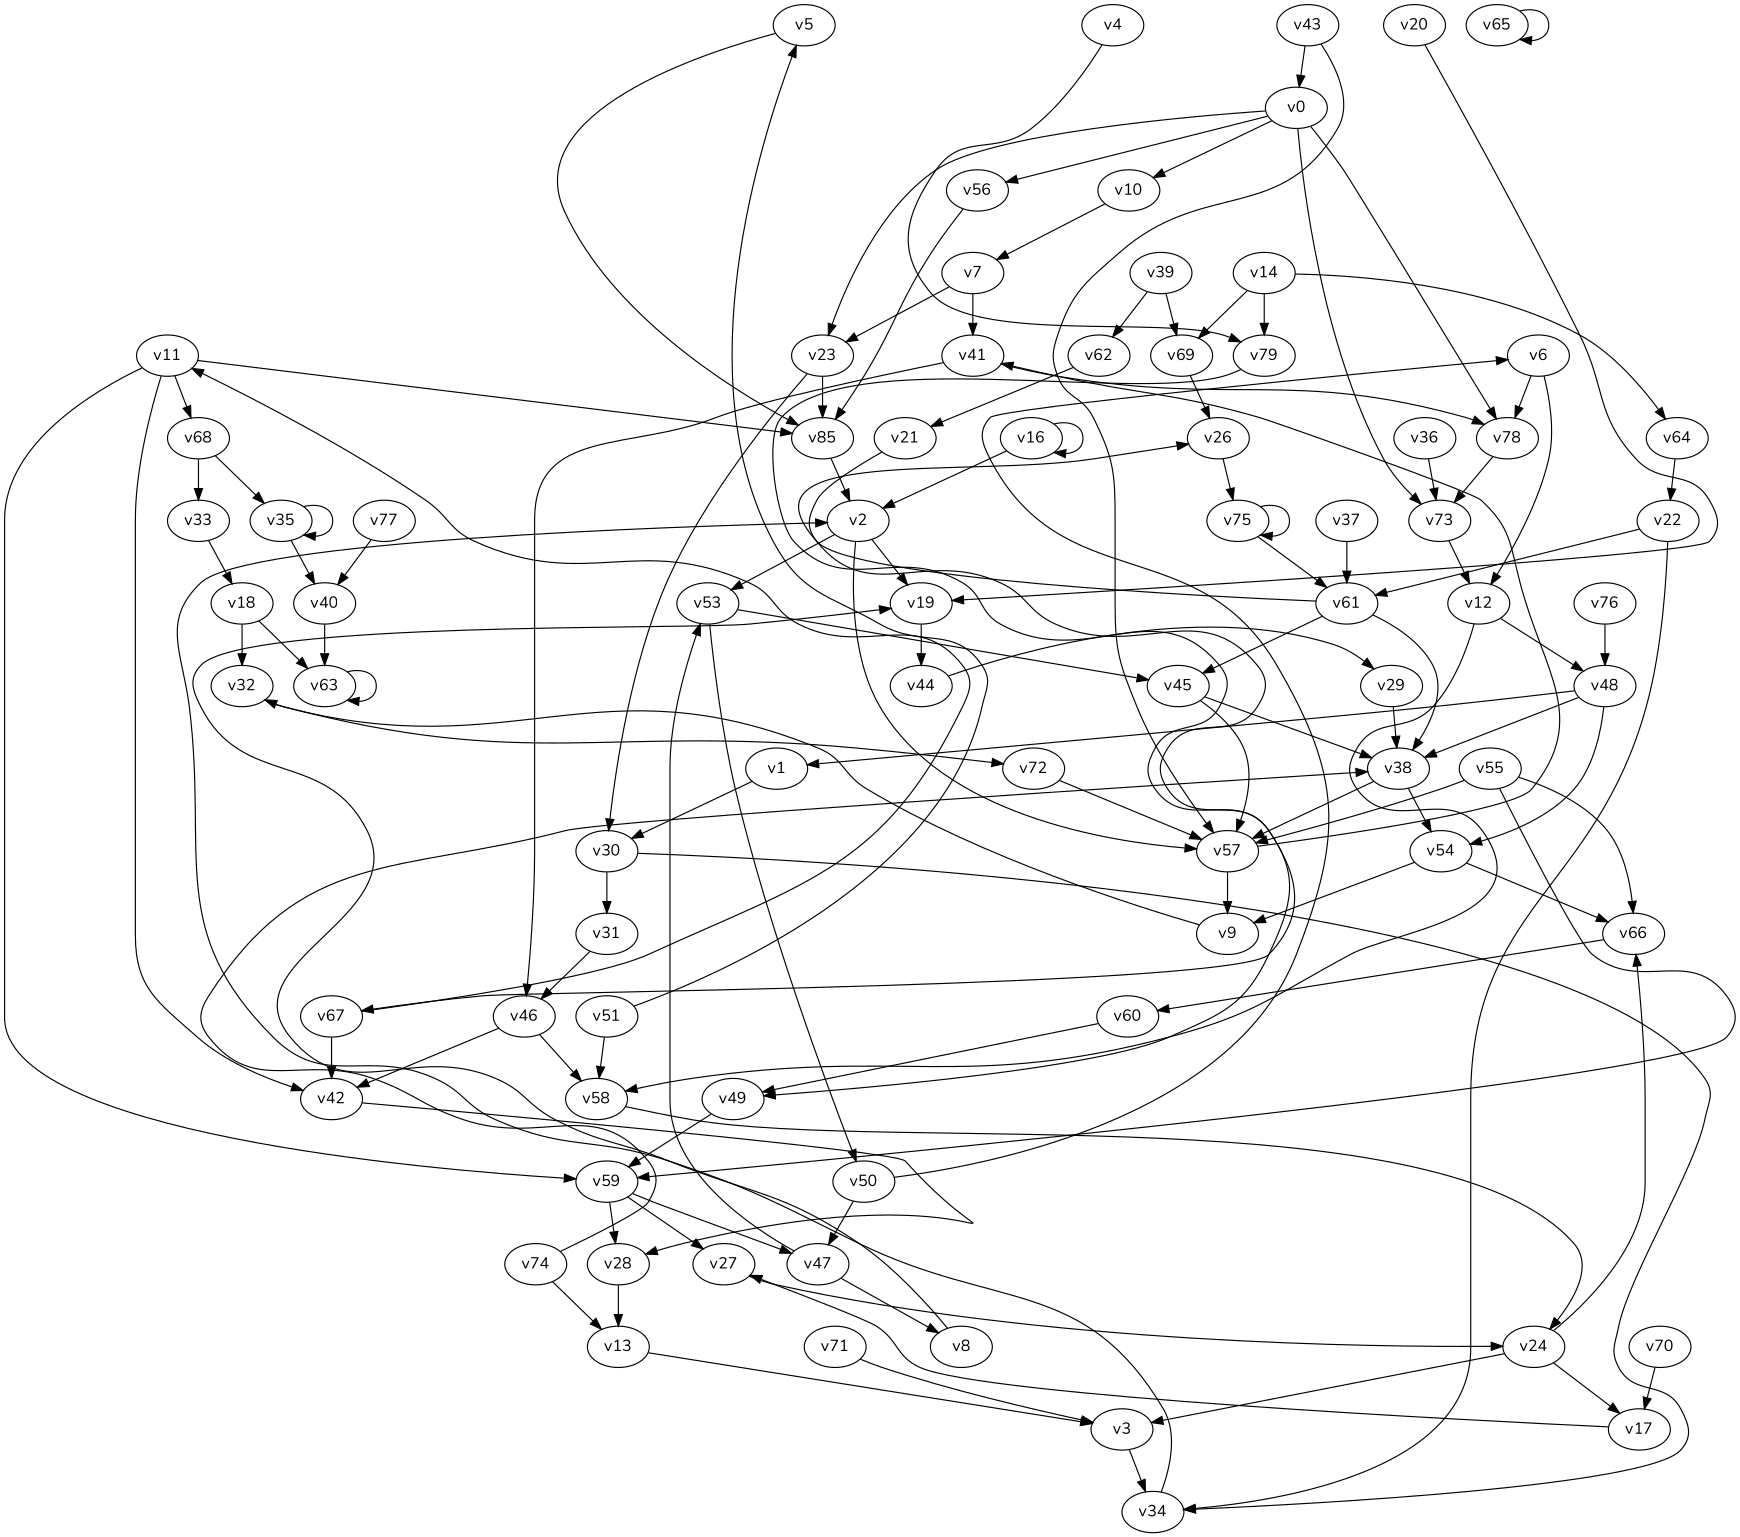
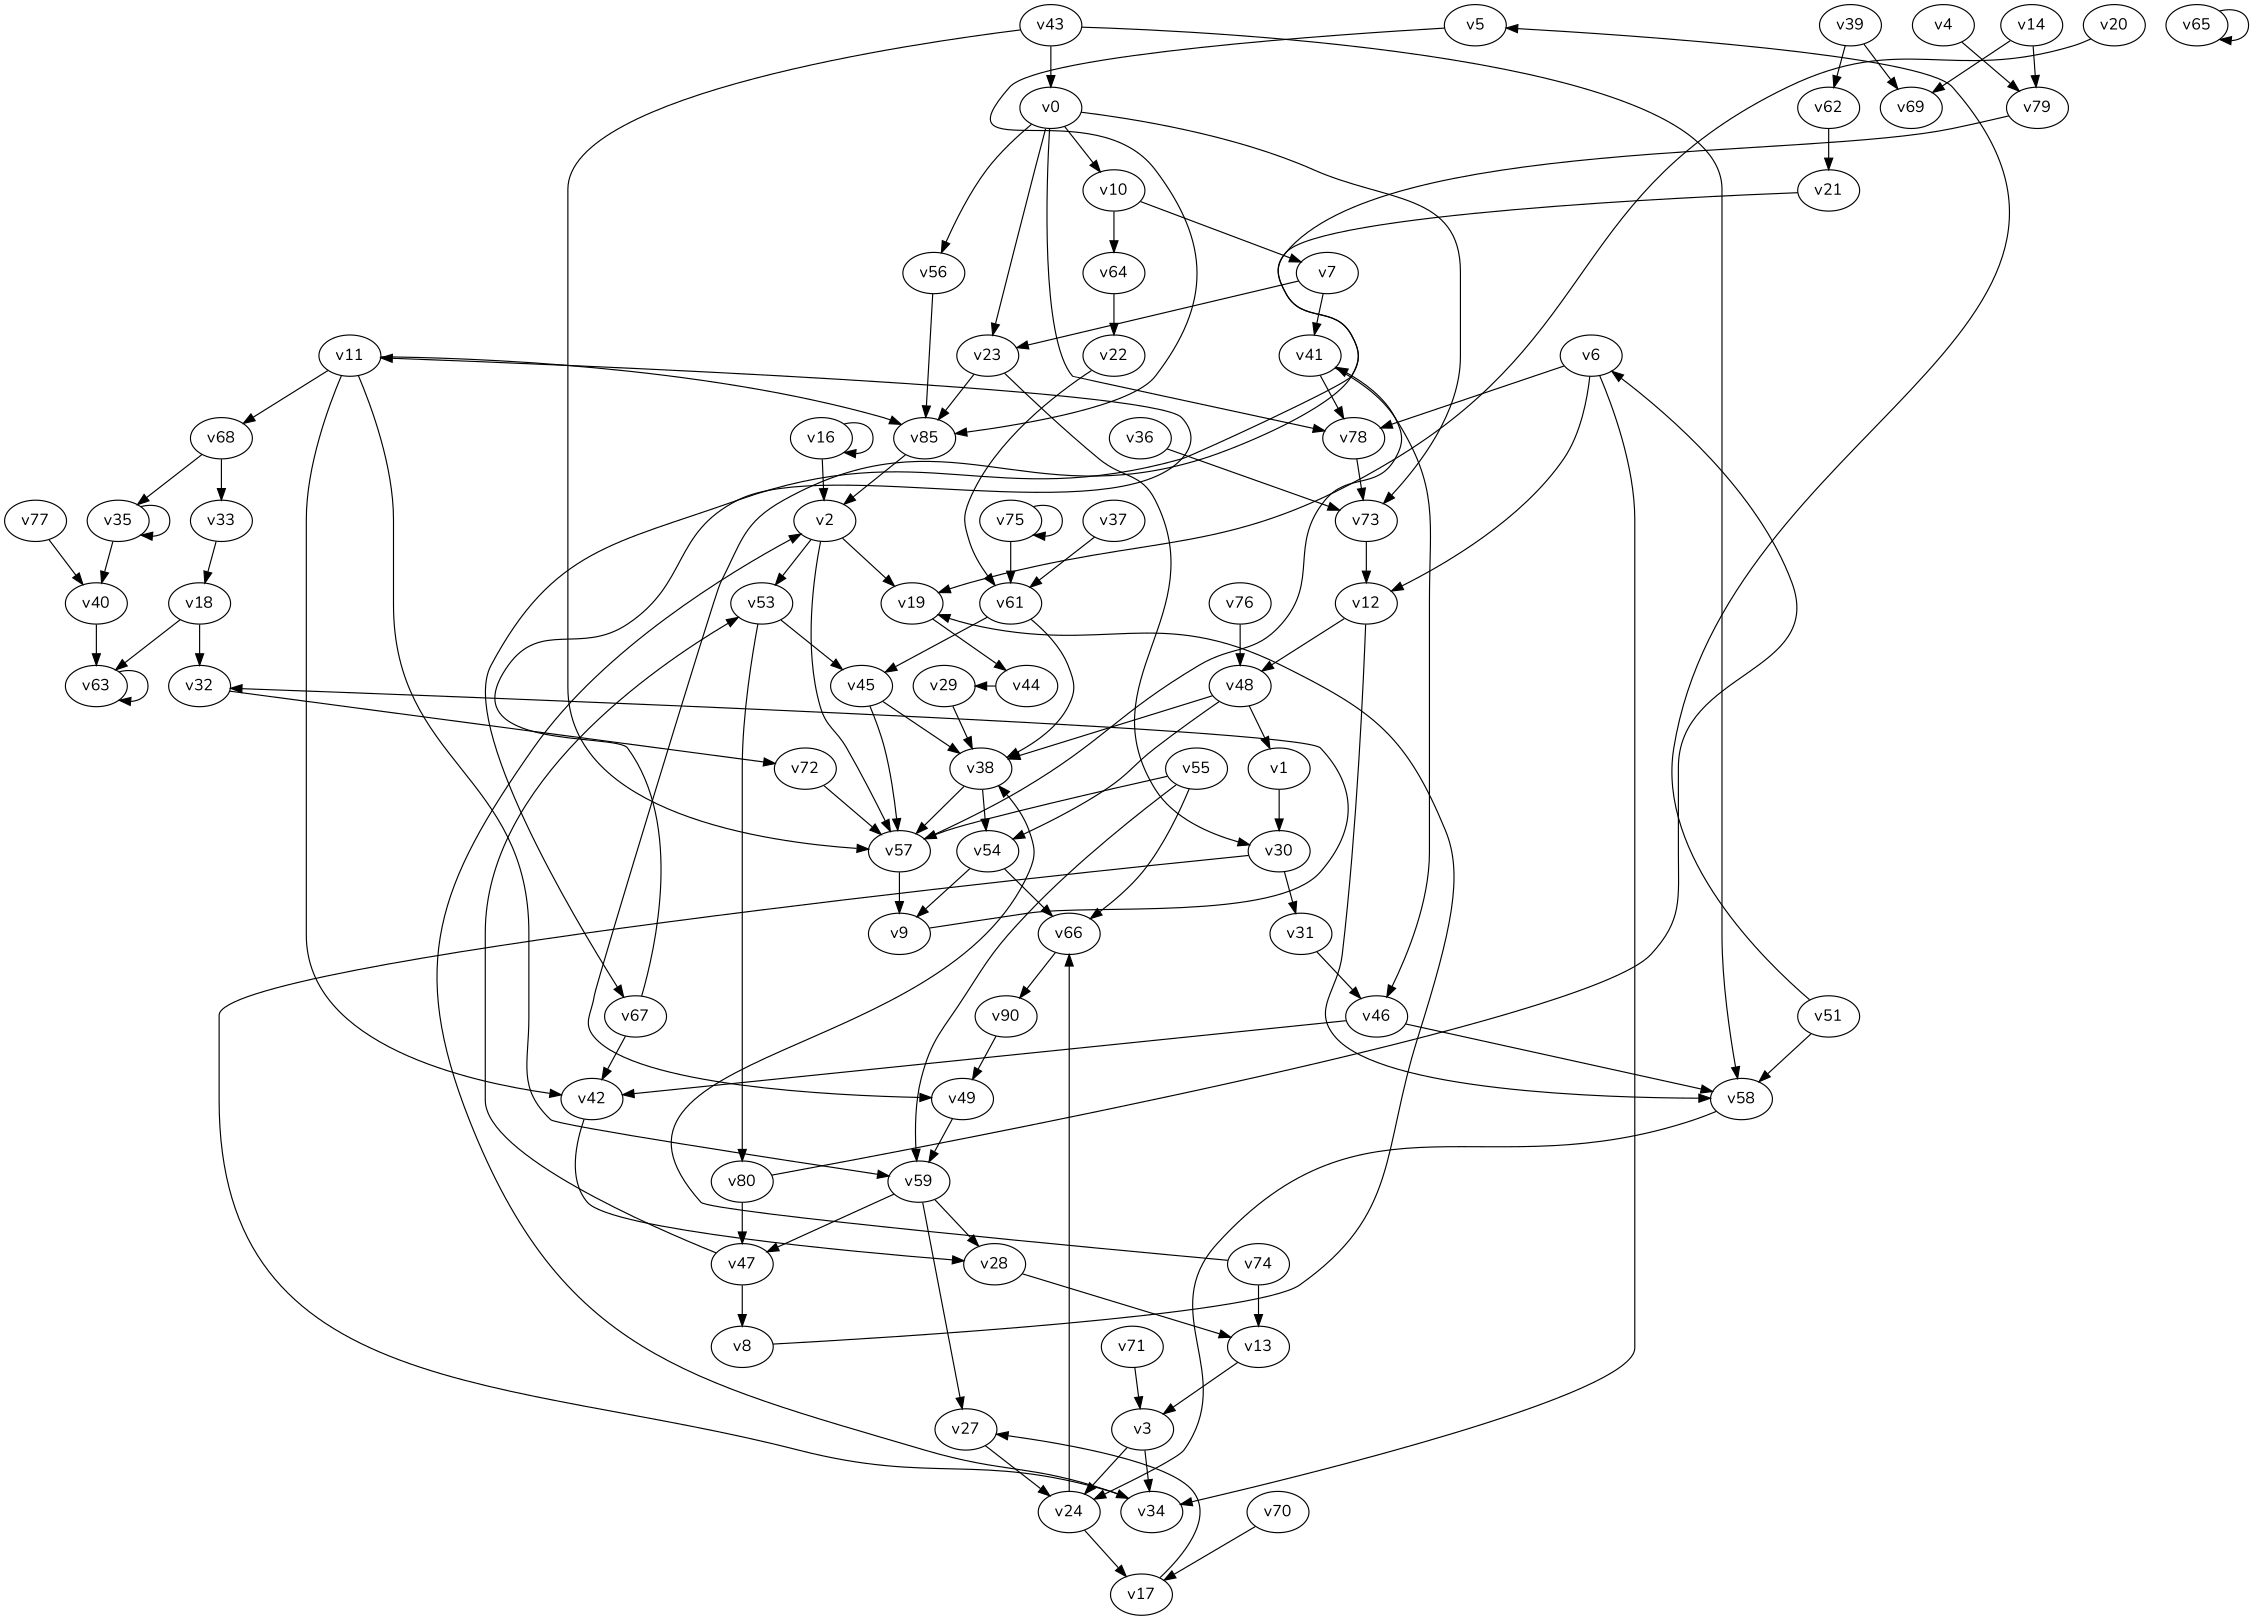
edge "v43" -> "v58": added
edge "v14" -> "v64": now "v10" -> "v64"
node "v26": removed
node "v60": label "v60" -> "v90"
edge "v22" -> "v34": now "v6" -> "v34"
node "v50": label "v50" -> "v80"
edge "v24" -> "v3": reversed
